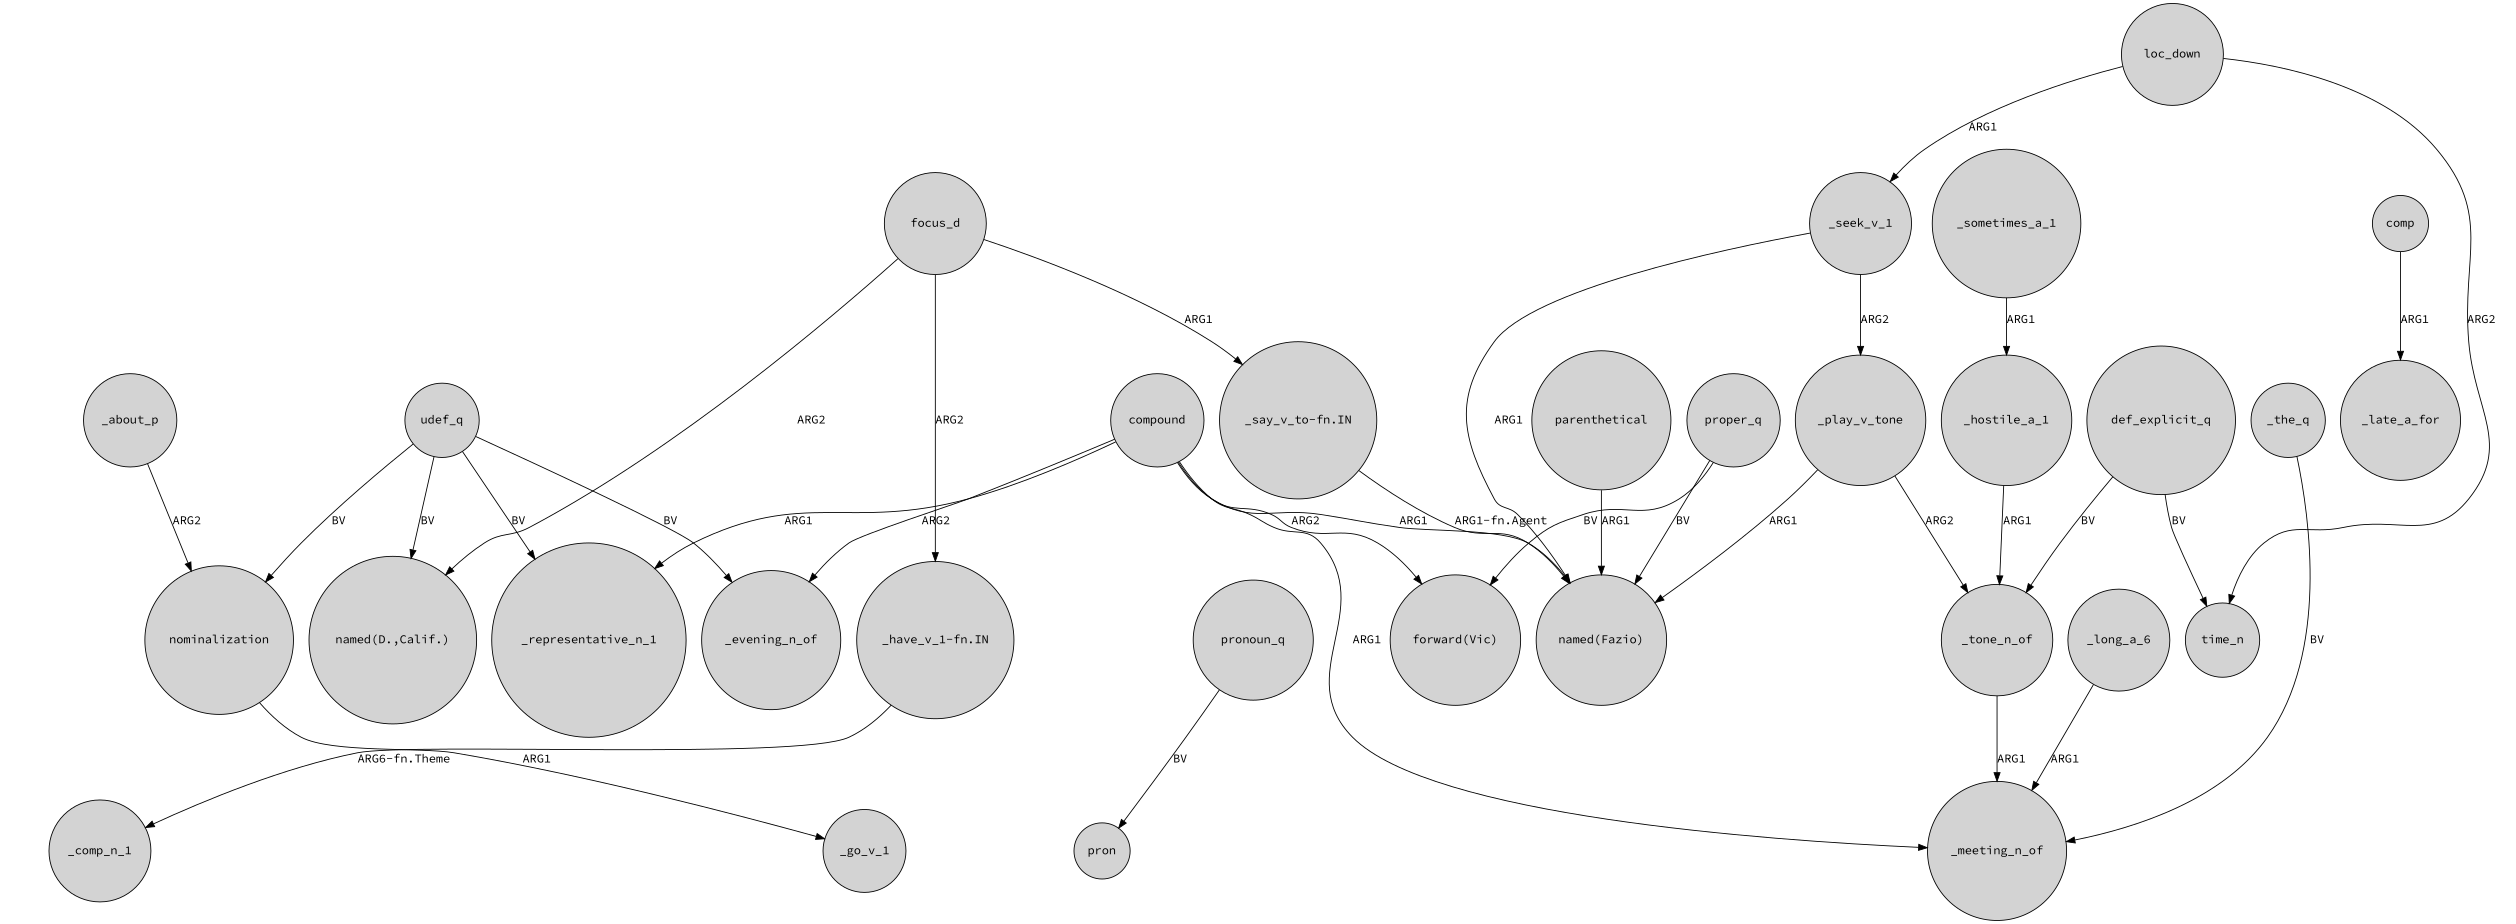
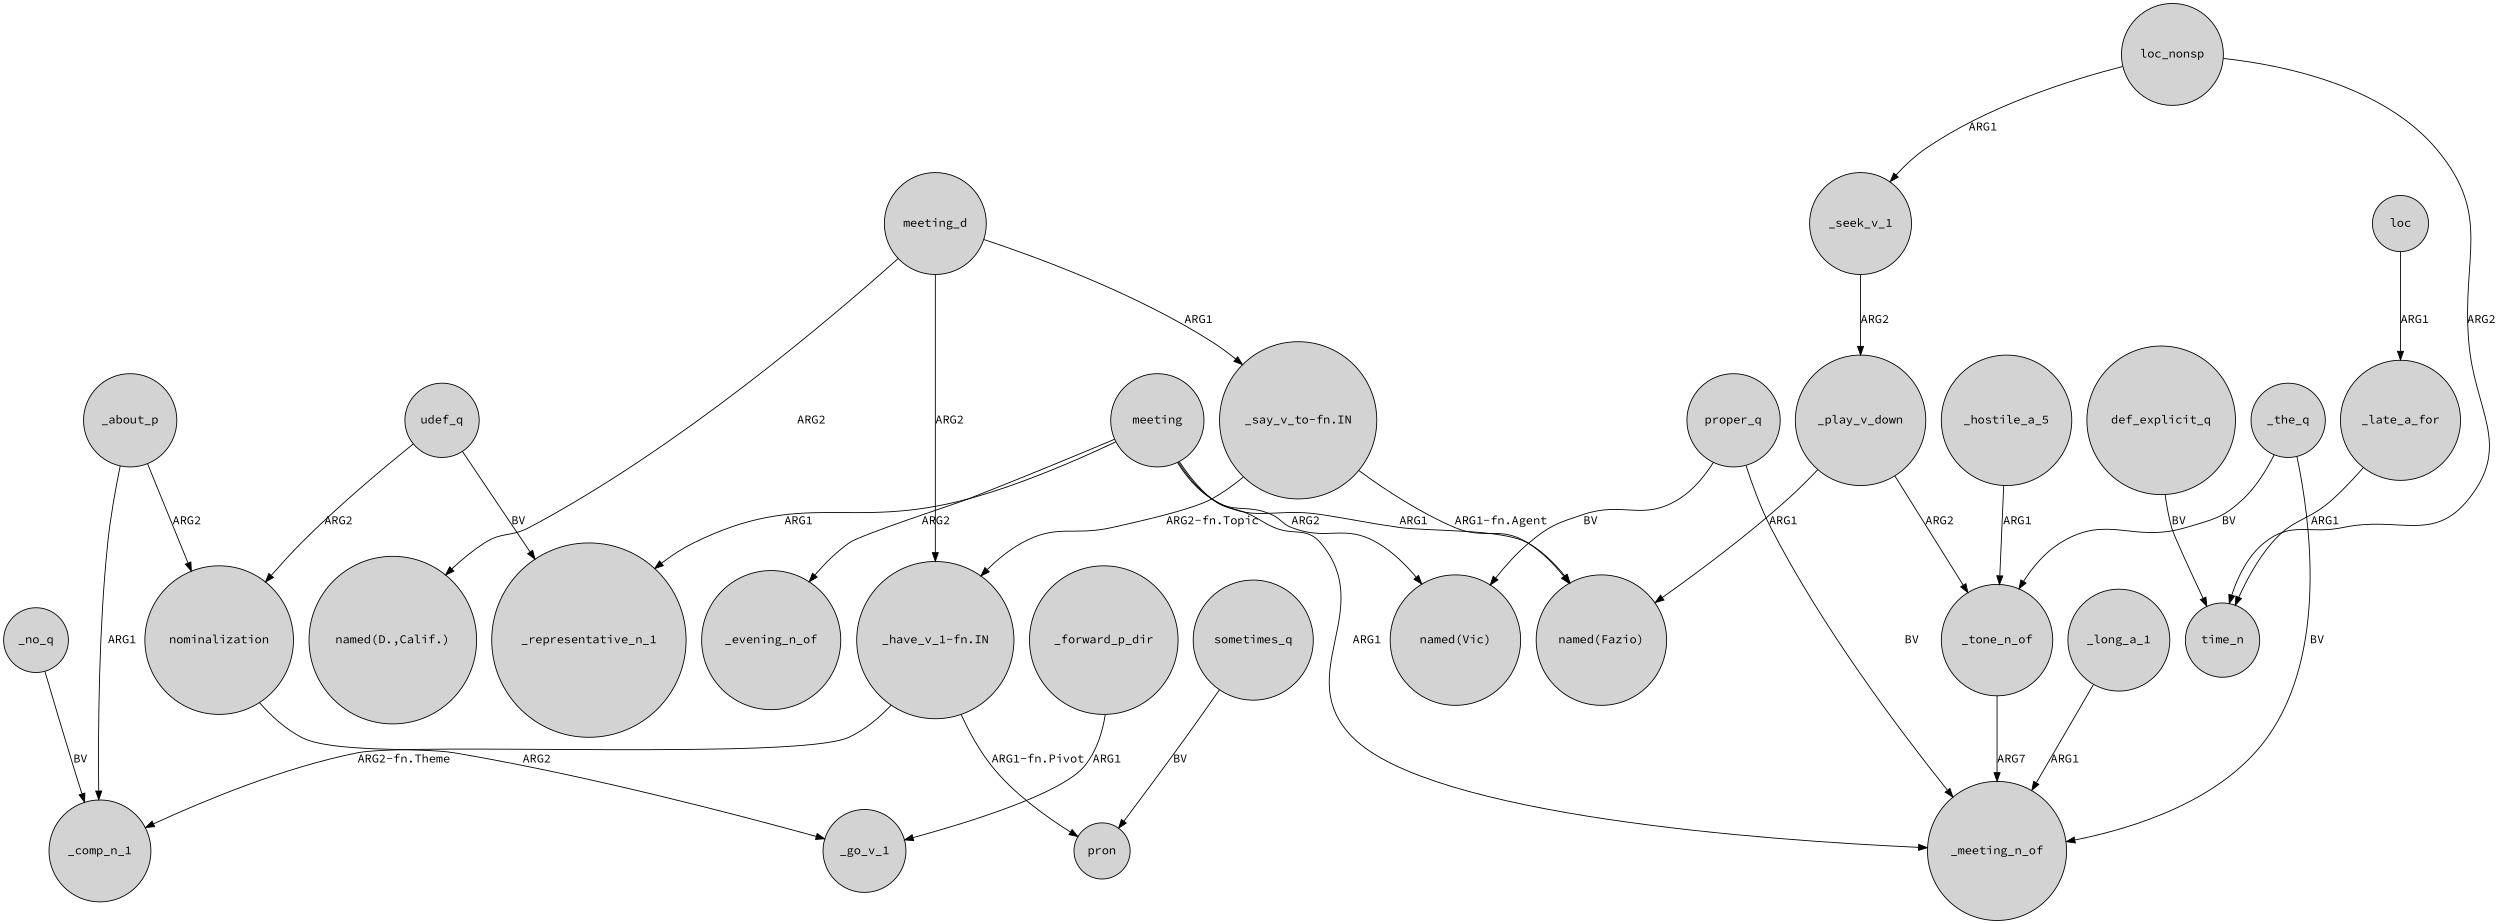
node "loc_down": label "loc_down" -> "loc_nonsp"
node "focus_d": label "focus_d" -> "meeting_d"
node "_sometimes_a_1": removed
node "comp": label "comp" -> "loc"
edge "_seek_v_1" -> "named(Fazio)": removed, label "ARG1"
node "compound": label "compound" -> "meeting"
node "parenthetical": removed
node "_play_v_tone": label "_play_v_tone" -> "_play_v_down"
node "_hostile_a_1": label "_hostile_a_1" -> "_hostile_a_5"
edge "udef_q" -> "_evening_n_of": removed, label "BV"
edge "udef_q" -> "named(D.,Calif.)": removed, label "BV"
edge "proper_q" -> "named(Fazio)": now "proper_q" -> "_meeting_n_of"
edge "udef_q" -> "nominalization": label "BV" -> "ARG2"
edge "_late_a_for" -> "time_n": added, label "ARG1"
edge "_say_v_to-fn.IN" -> "_have_v_1-fn.IN": added, label "ARG2-fn.Topic"
edge "def_explicit_q" -> "_tone_n_of": now "_the_q" -> "_tone_n_of"
edge "_about_p" -> "_comp_n_1": added, label "ARG1"
node "_no_q": added
node "_forward_p_dir": added
node "pronoun_q": label "pronoun_q" -> "sometimes_q"
node "forward(Vic)": label "forward(Vic)" -> "named(Vic)"
node "_long_a_6": label "_long_a_6" -> "_long_a_1"
edge "_have_v_1-fn.IN" -> "_comp_n_1": label "ARG6-fn.Theme" -> "ARG2-fn.Theme"
edge "nominalization" -> "_go_v_1": label "ARG1" -> "ARG2"
edge "_tone_n_of" -> "_meeting_n_of": label "ARG1" -> "ARG7"
edge "_have_v_1-fn.IN" -> "pron": added, label "ARG1-fn.Pivot"
